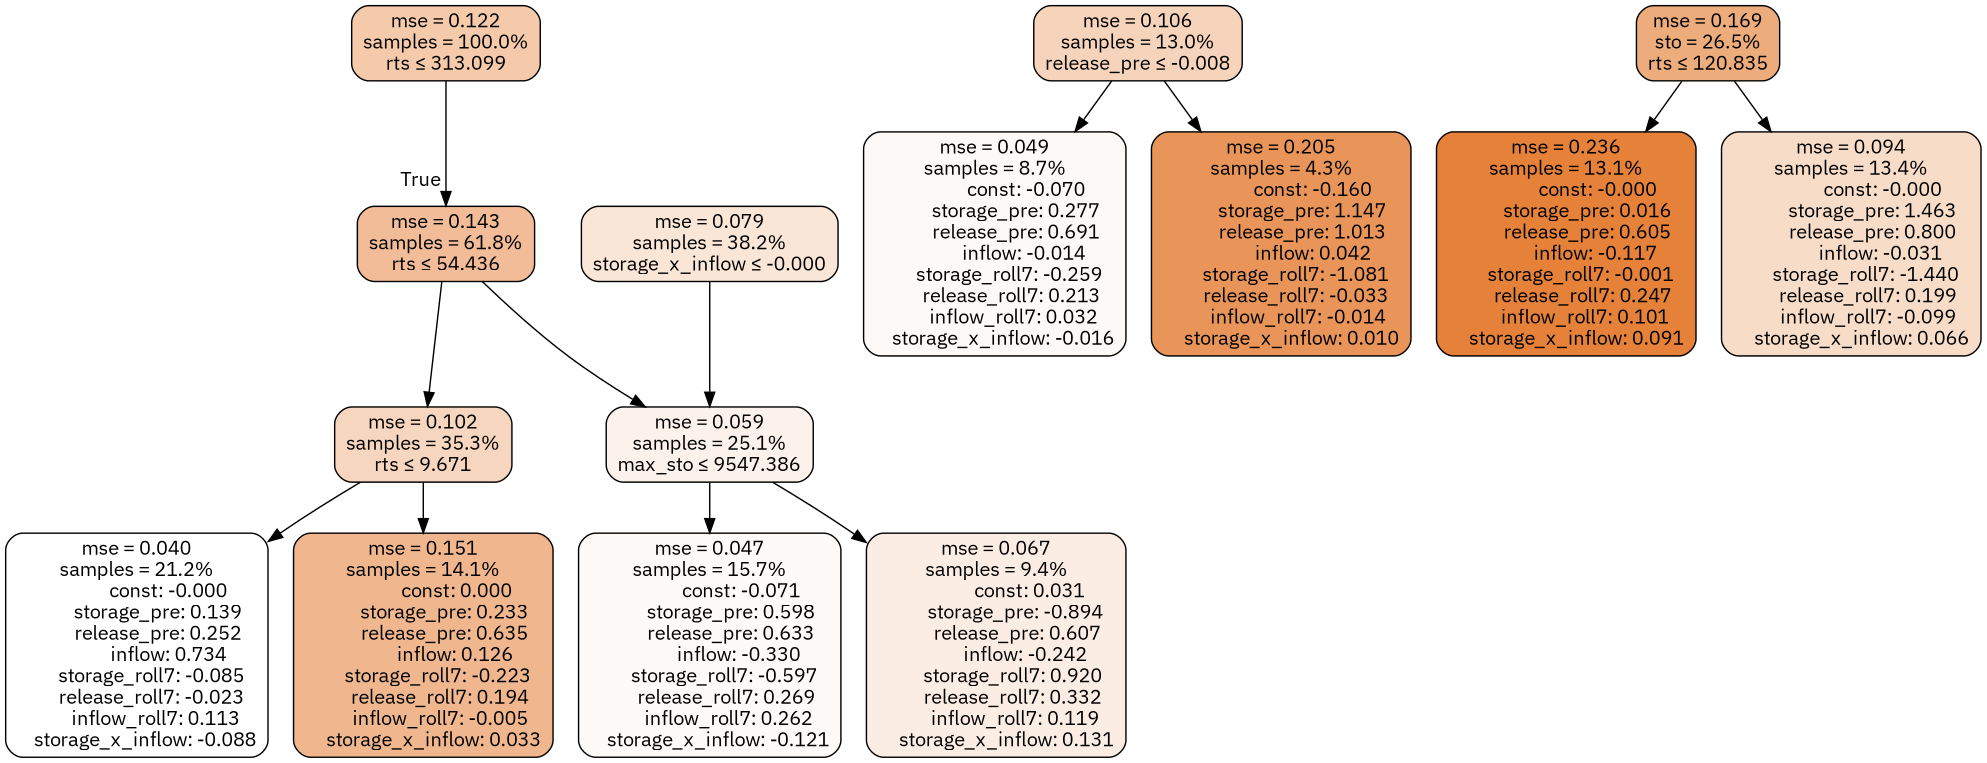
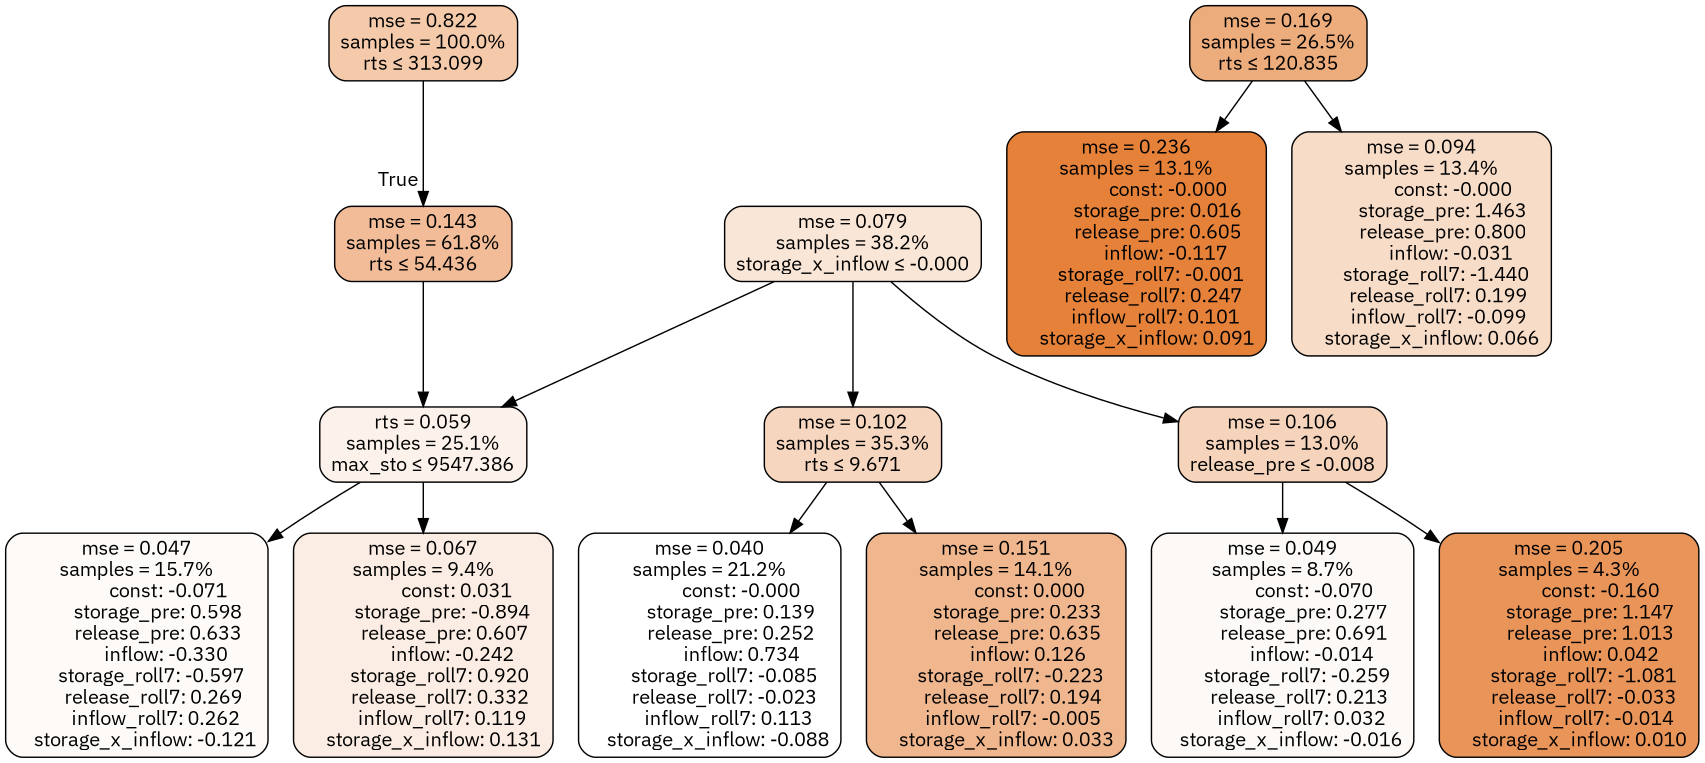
node "mse = 0.122 samples = 100.0% rts ≤ 313.099": label "mse = 0.122 samples = 100.0% rts ≤ 313.099" -> "mse = 0.822 samples = 100.0% rts ≤ 313.099"
node "mse = 0.169 sto = 26.5% rts ≤ 120.835": label "mse = 0.169 sto = 26.5% rts ≤ 120.835" -> "mse = 0.169 samples = 26.5% rts ≤ 120.835"
edge "mse = 0.143 samples = 61.8% rts ≤ 54.436" -> "mse = 0.102 samples = 35.3% rts ≤ 9.671": now "mse = 0.079 samples = 38.2% storage_x_inflow ≤ -0.000" -> "mse = 0.102 samples = 35.3% rts ≤ 9.671"
edge "mse = 0.079 samples = 38.2% storage_x_inflow ≤ -0.000" -> "mse = 0.106 samples = 13.0% release_pre ≤ -0.008": added
node "mse = 0.059 samples = 25.1% max_sto ≤ 9547.386": label "mse = 0.059 samples = 25.1% max_sto ≤ 9547.386" -> "rts = 0.059 samples = 25.1% max_sto ≤ 9547.386"
